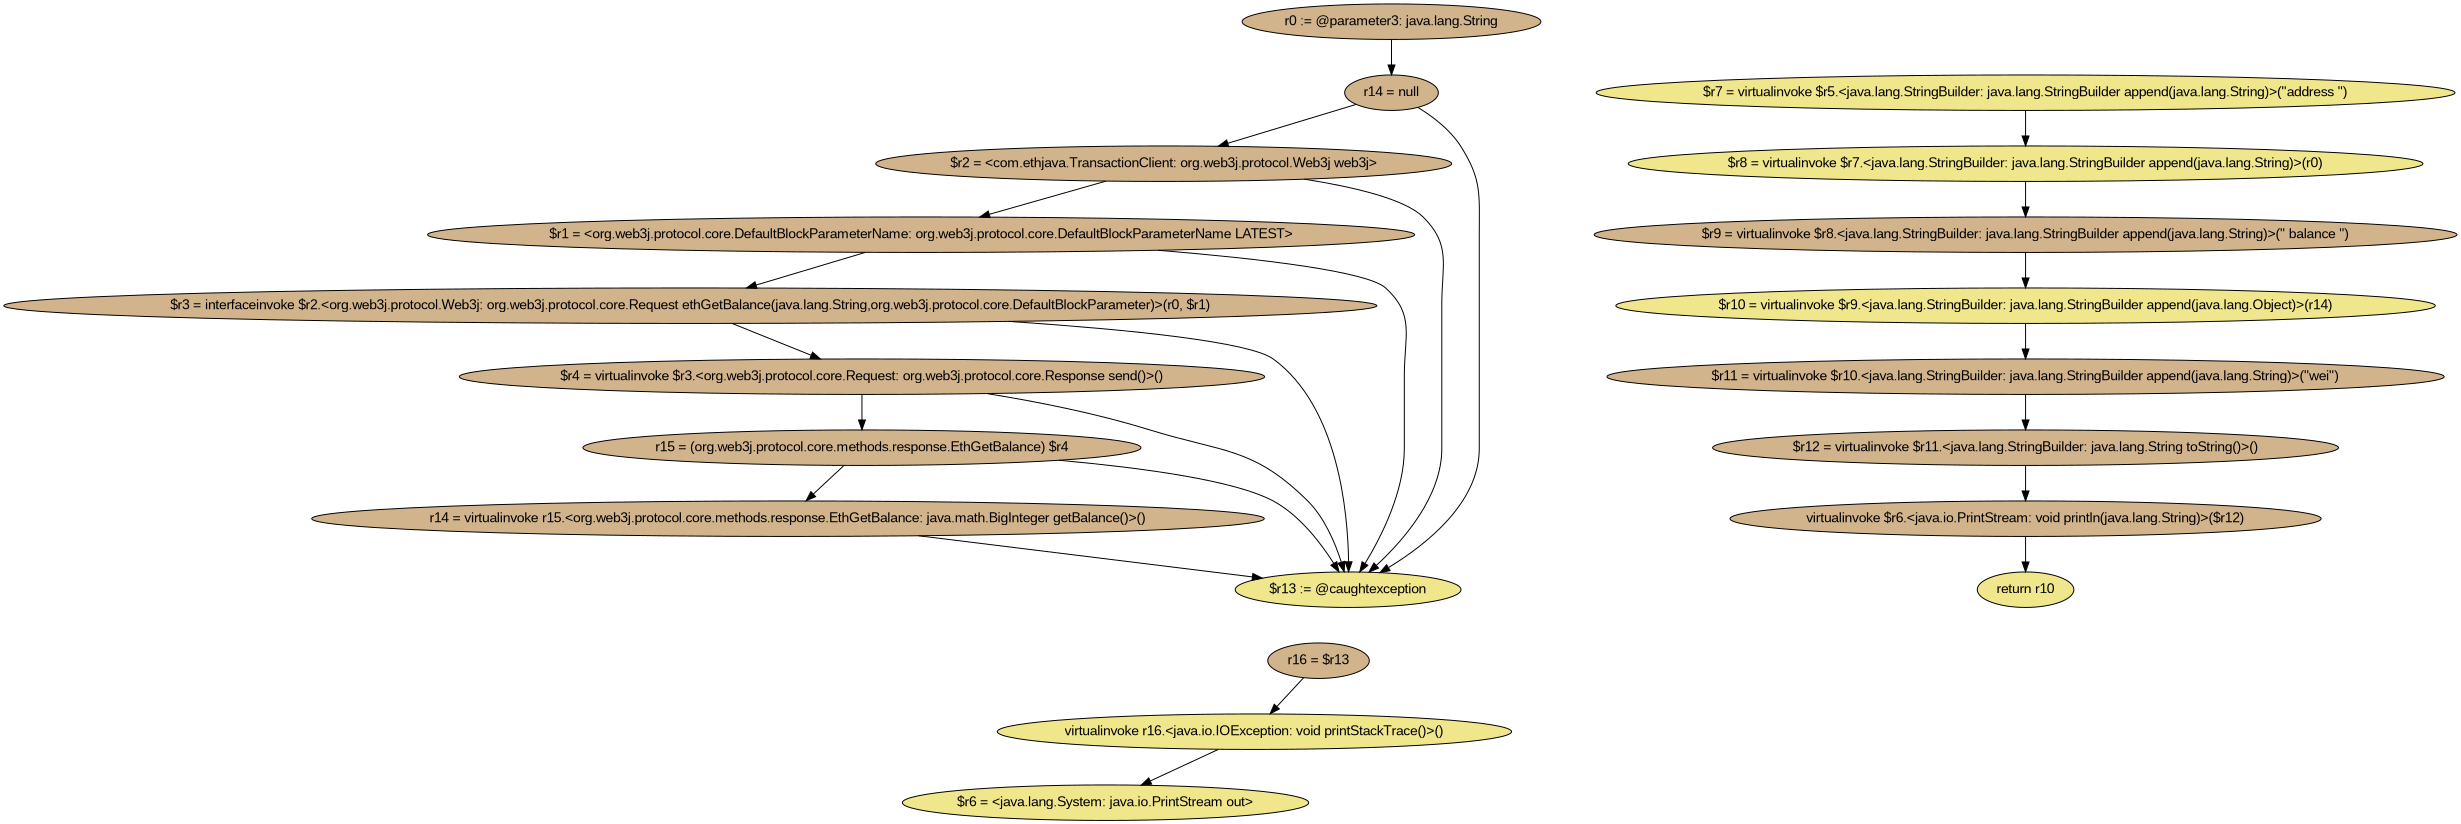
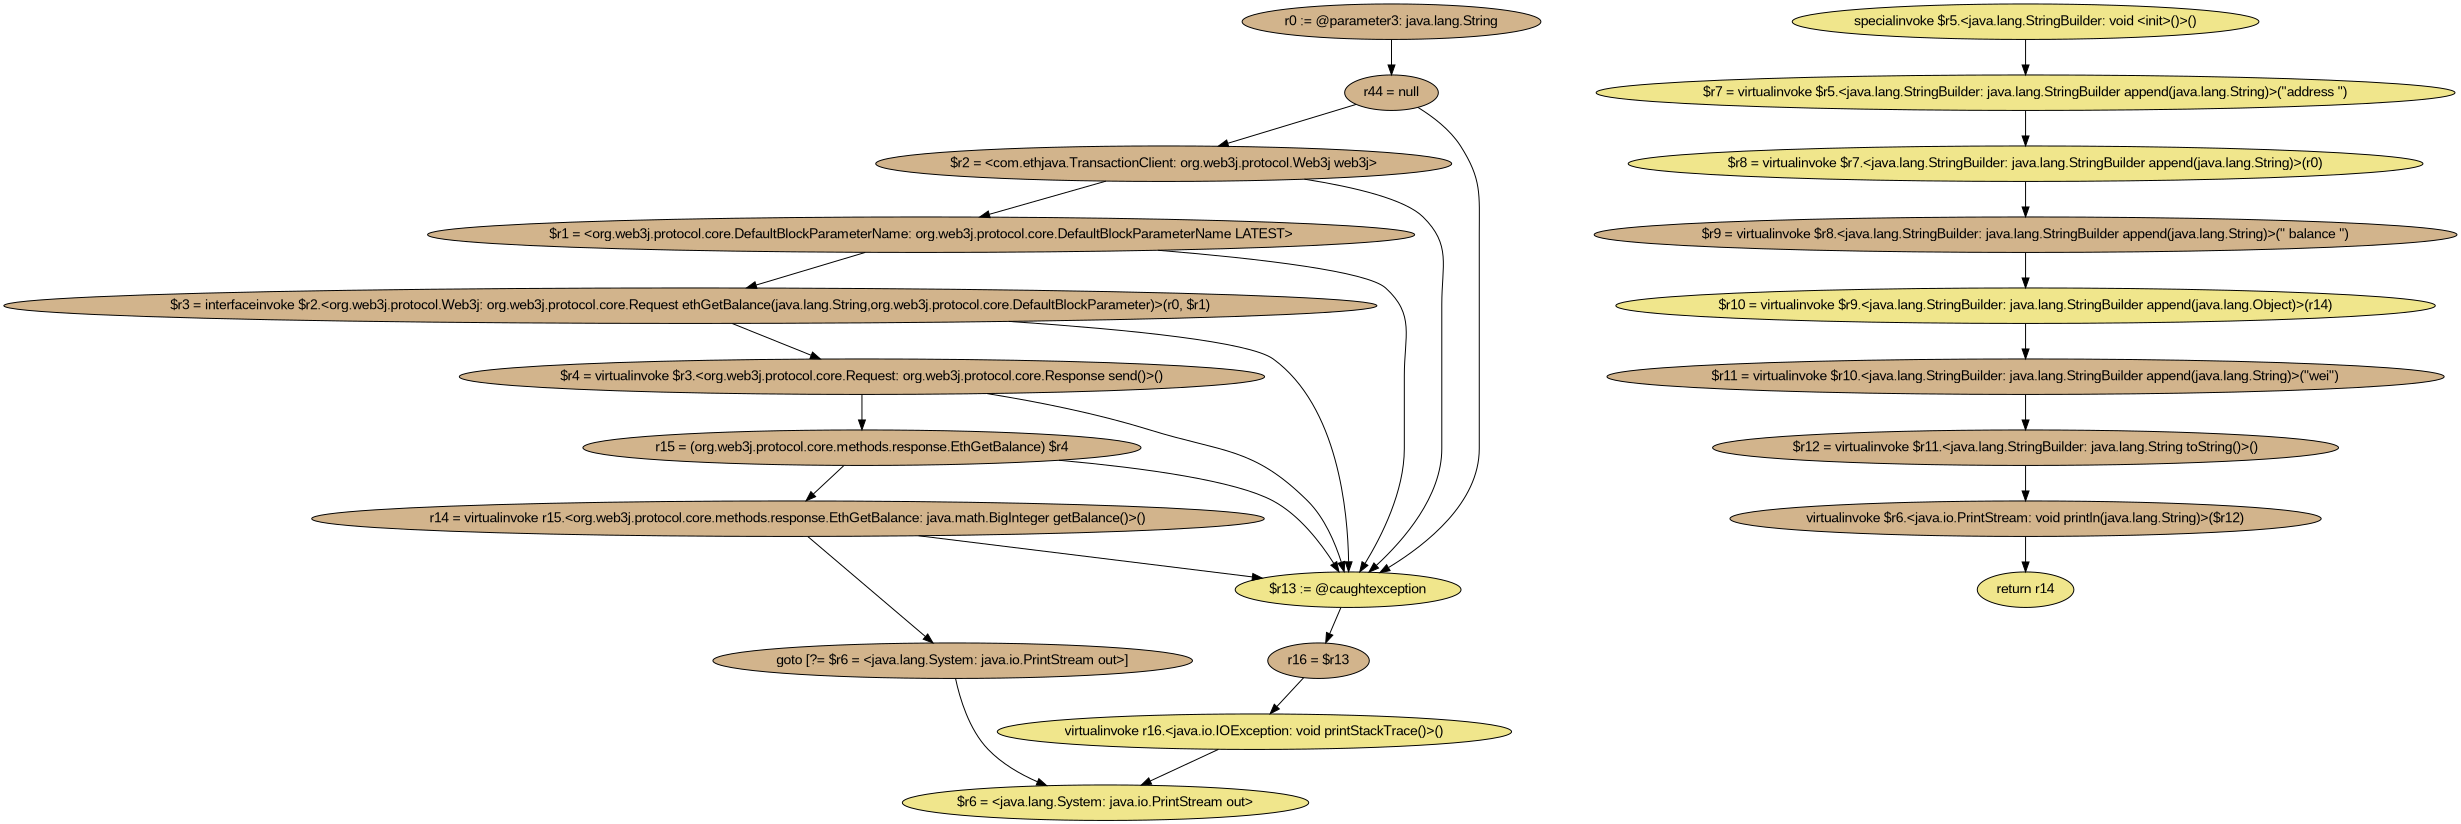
node "specialinvoke $r5.<java.lang.StringBuilder: void <init>()>()": added
node "r14 = null": label "r14 = null" -> "r44 = null"
node "return r10": label "return r10" -> "return r14"
edge "$r13 := @caughtexception" -> "r16 = $r13": added
node "goto [?= $r6 = <java.lang.System: java.io.PrintStream out>]": added
